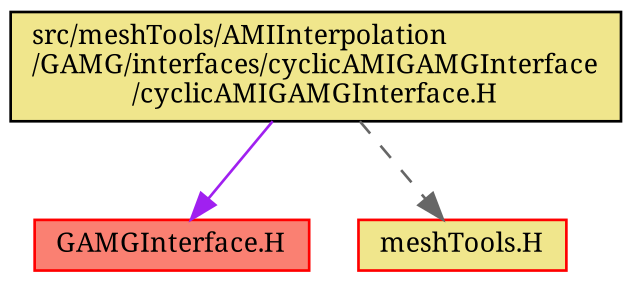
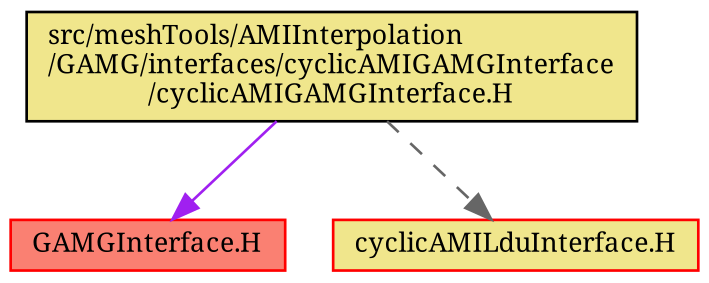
node "meshTools.H": label "meshTools.H" -> "cyclicAMILduInterface.H"
